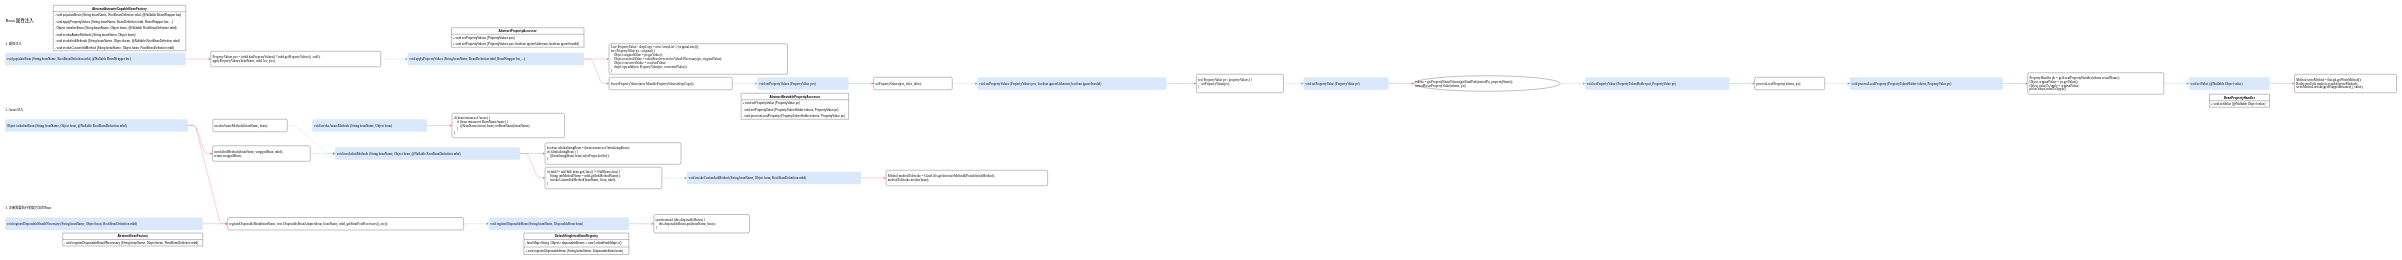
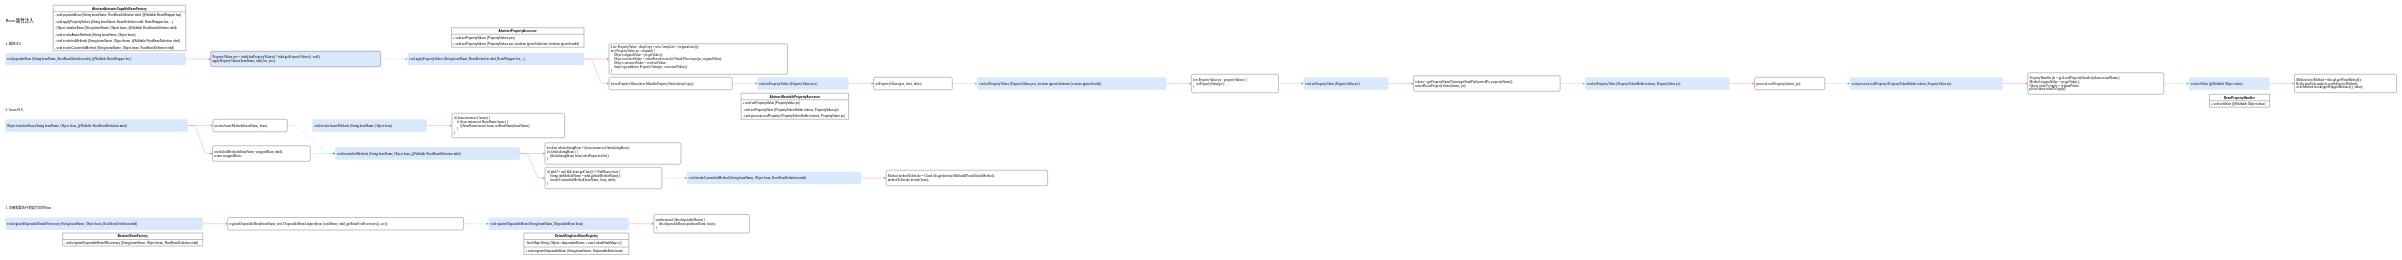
node "PropertyValues pvs = (mbd.hasPropertyValues() ? mbd.getPropertyValues() : null); applyPropertyValues(beanName, mbd, bw, pvs);": fillcolor #ffffff -> #dae8fc
node "void setPropertyValues (PropertyValue pvs)": label "void setPropertyValues (PropertyValue pvs)" -> "void setPropertyValues (PropertyValues pvs)"
node "for (PropertyValue pv : propertyValues) { setPropertyValue(pv); }": moved (1240, 83) -> (1235, 83)
node "tokens = getPropertyNameTokens(getFinalPath(nestedPa, propertyName)); nestedPa.setPropertyValue(tokens, pv);": shape ellipse -> rounded rectangle
node "void setPropertyValue (PropertyTokenHolder put, PropertyValue pv)": label "void setPropertyValue (PropertyTokenHolder put, PropertyValue pv)" -> "void setPropertyValue (PropertyTokenHolder tokens, PropertyValue pv)"
node "PropertyHandler ph = getLocalPropertyHandler(tokens.actualName); Object originalValue = pv.getValue(); Object valueToApply = originalValue; ph.setValue(valueToApply);": label "PropertyHandler ph = getLocalPropertyHandler(tokens.actualName); Object originalValue = pv.getValue(); Object valueToApply = originalValue; ph.setValue(valueToApply);" -> "PropertyHandler ph = getLocalPropertyHandler(tokens.actualName); Method originalValue = pv.getValue(); Object valueToApply = originalValue; ph.setValue(valueToApply);"
edge "Object initializeBean (String beanName, Object bean, @Nullable RootBeanDefinition mbd)" -> "registerDisposableBean(beanName, new DisposableBeanAdapter(bean, beanName, mbd, getBeanPostProcessors(), acc));": now "Object initializeBean (String beanName, Object bean, @Nullable RootBeanDefinition mbd)" -> "invokeAwareMethods(beanName, bean);"
